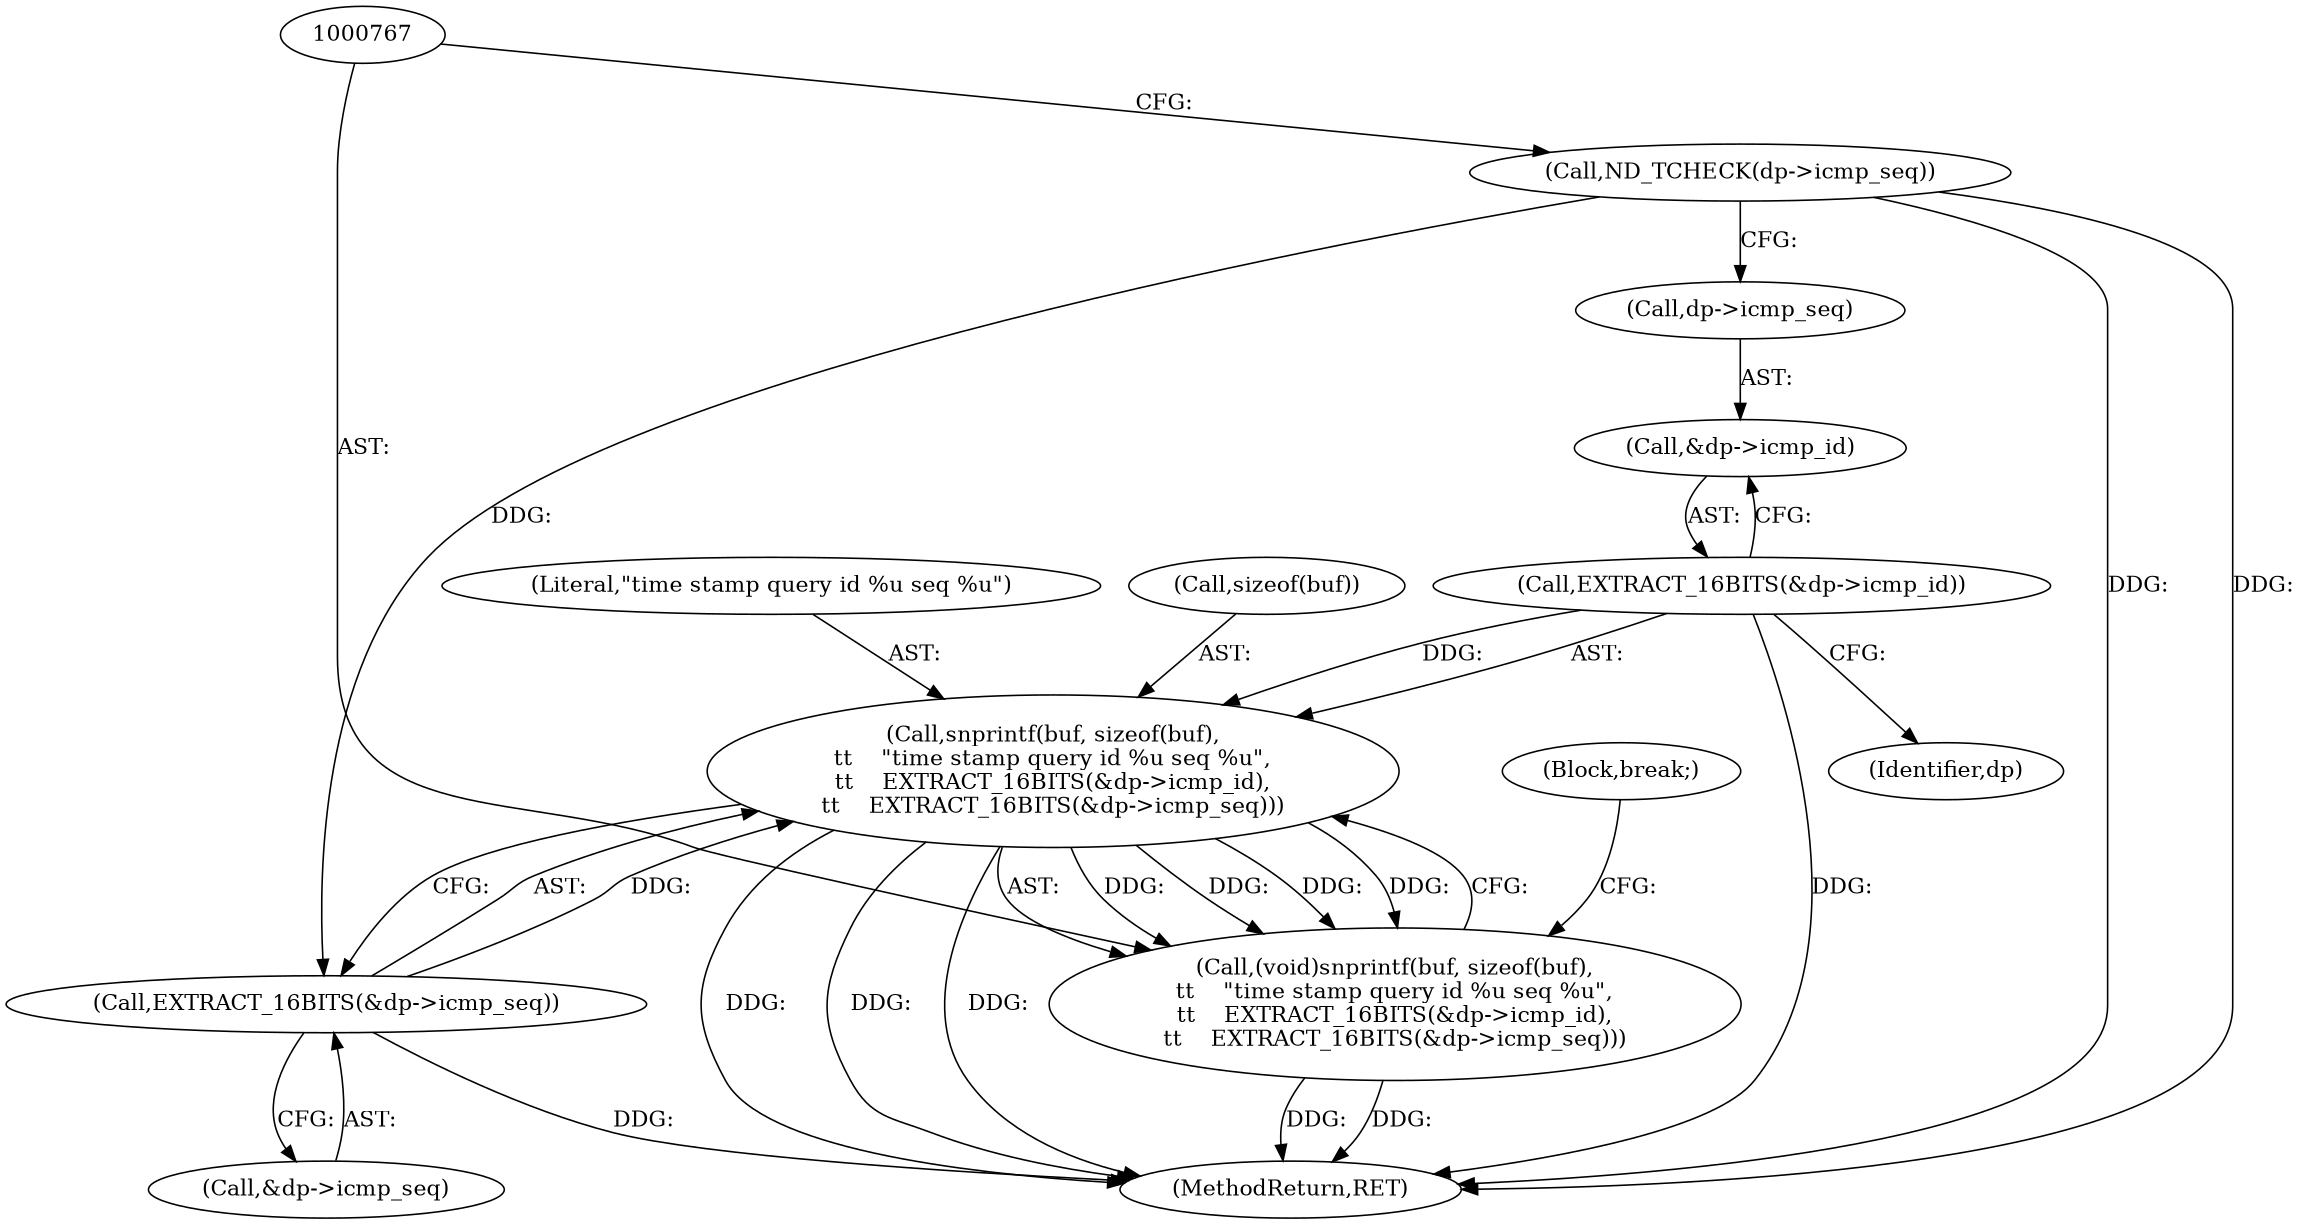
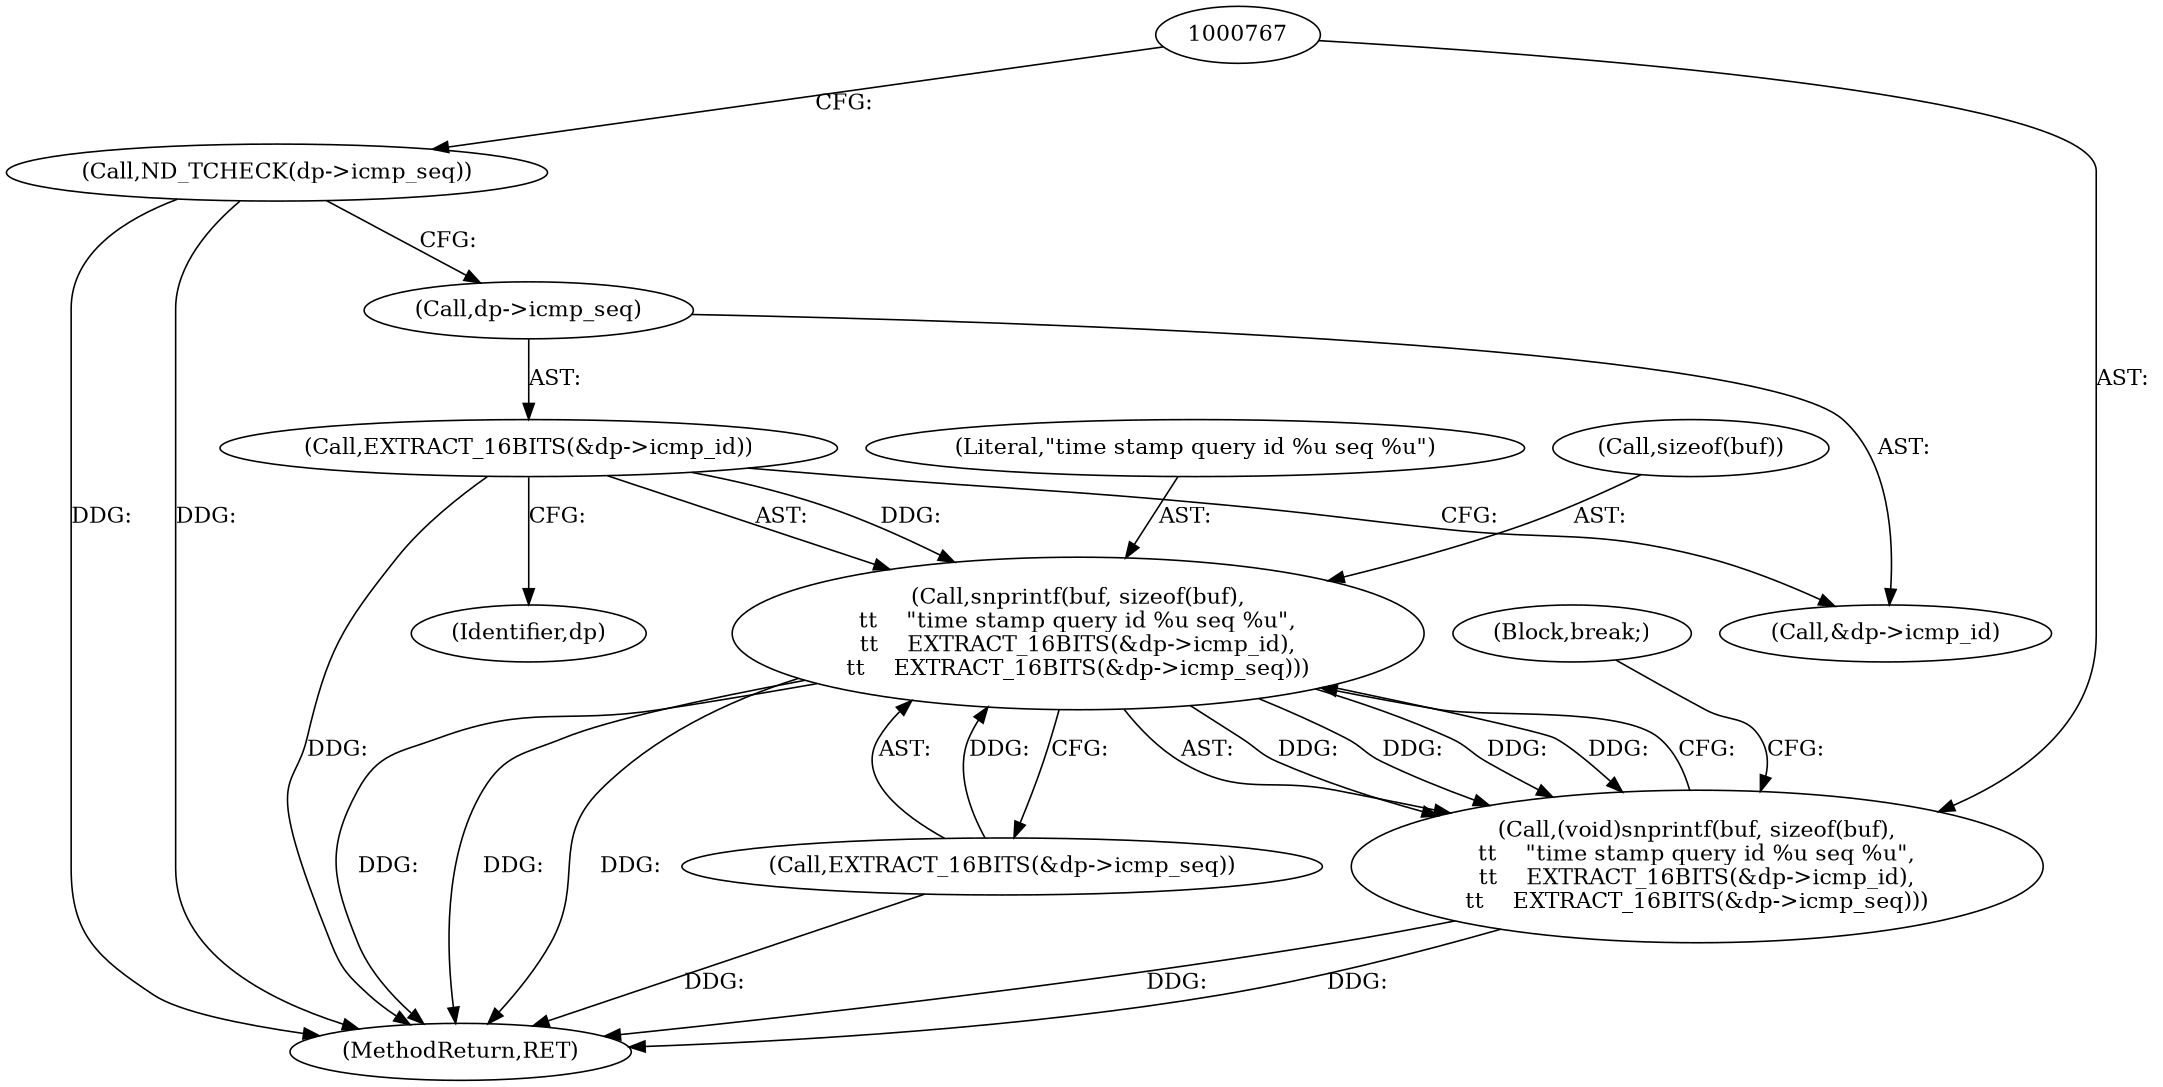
edge "(Call,ND_TCHECK(dp->icmp_seq))" -> "(Call,EXTRACT_16BITS(&dp->icmp_seq))": removed, label "DDG:"
edge "(Call,&dp->icmp_id)" -> "(Call,EXTRACT_16BITS(&dp->icmp_id))": now "(Call,dp->icmp_seq)" -> "(Call,EXTRACT_16BITS(&dp->icmp_id))"
node "(Call,&dp->icmp_seq)": removed
